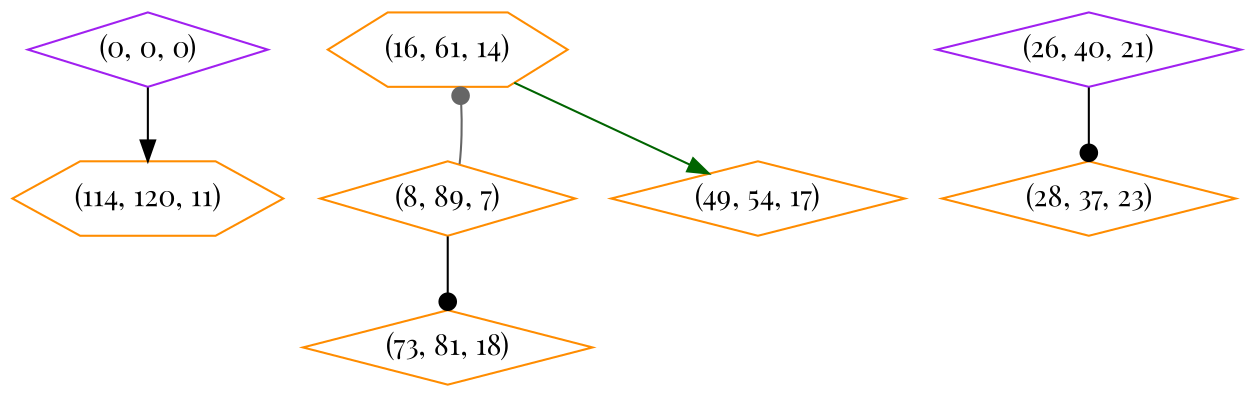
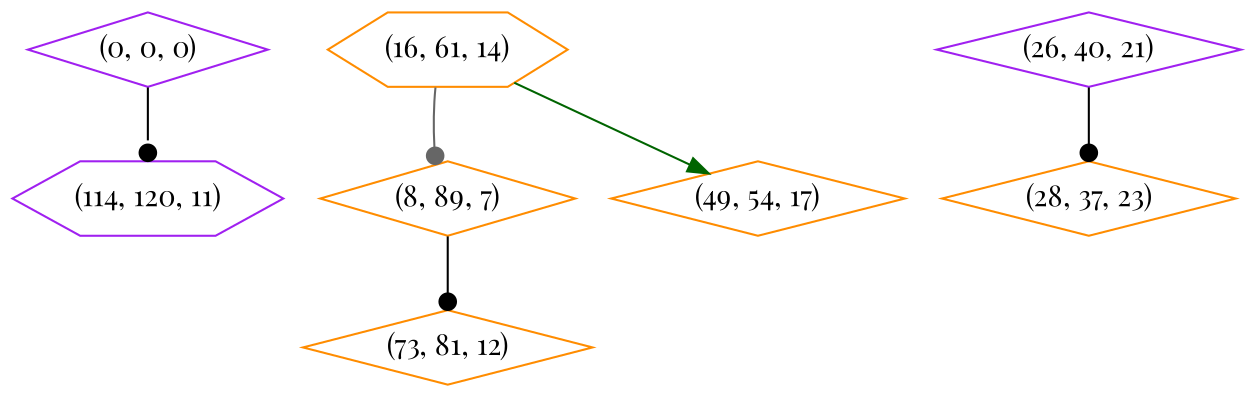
edge "(0, 0, 0)" -> "(114, 120, 11)": arrowhead normal -> dot
edge "(8, 89, 7)" -> "(16, 61, 14)": reversed
node "(114, 120, 11)": color darkorange -> purple
node "(73, 81, 18)": label "(73, 81, 18)" -> "(73, 81, 12)"
